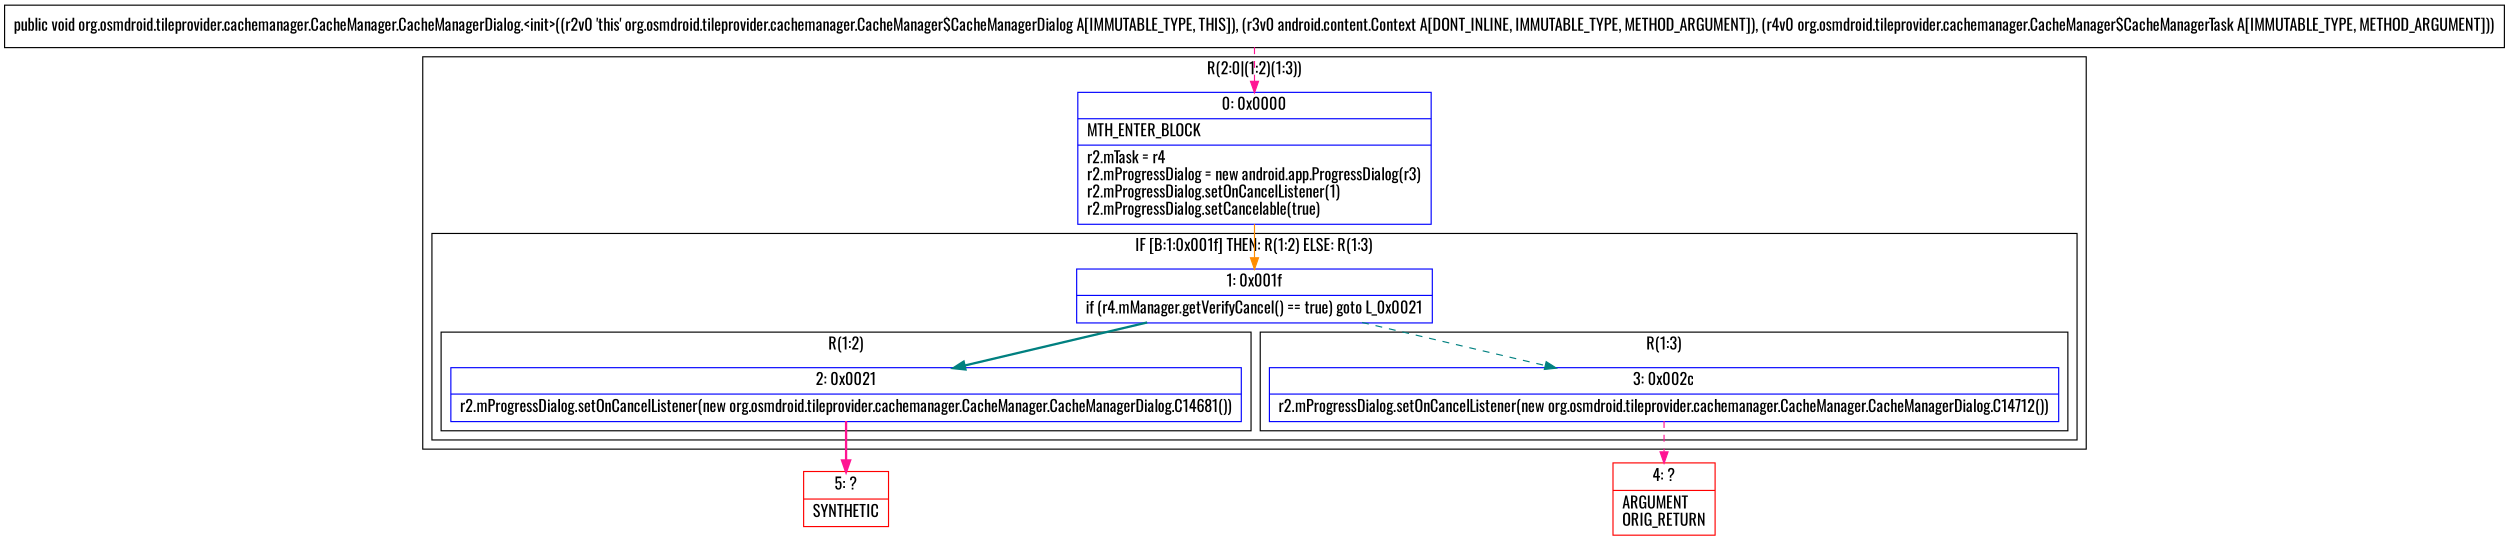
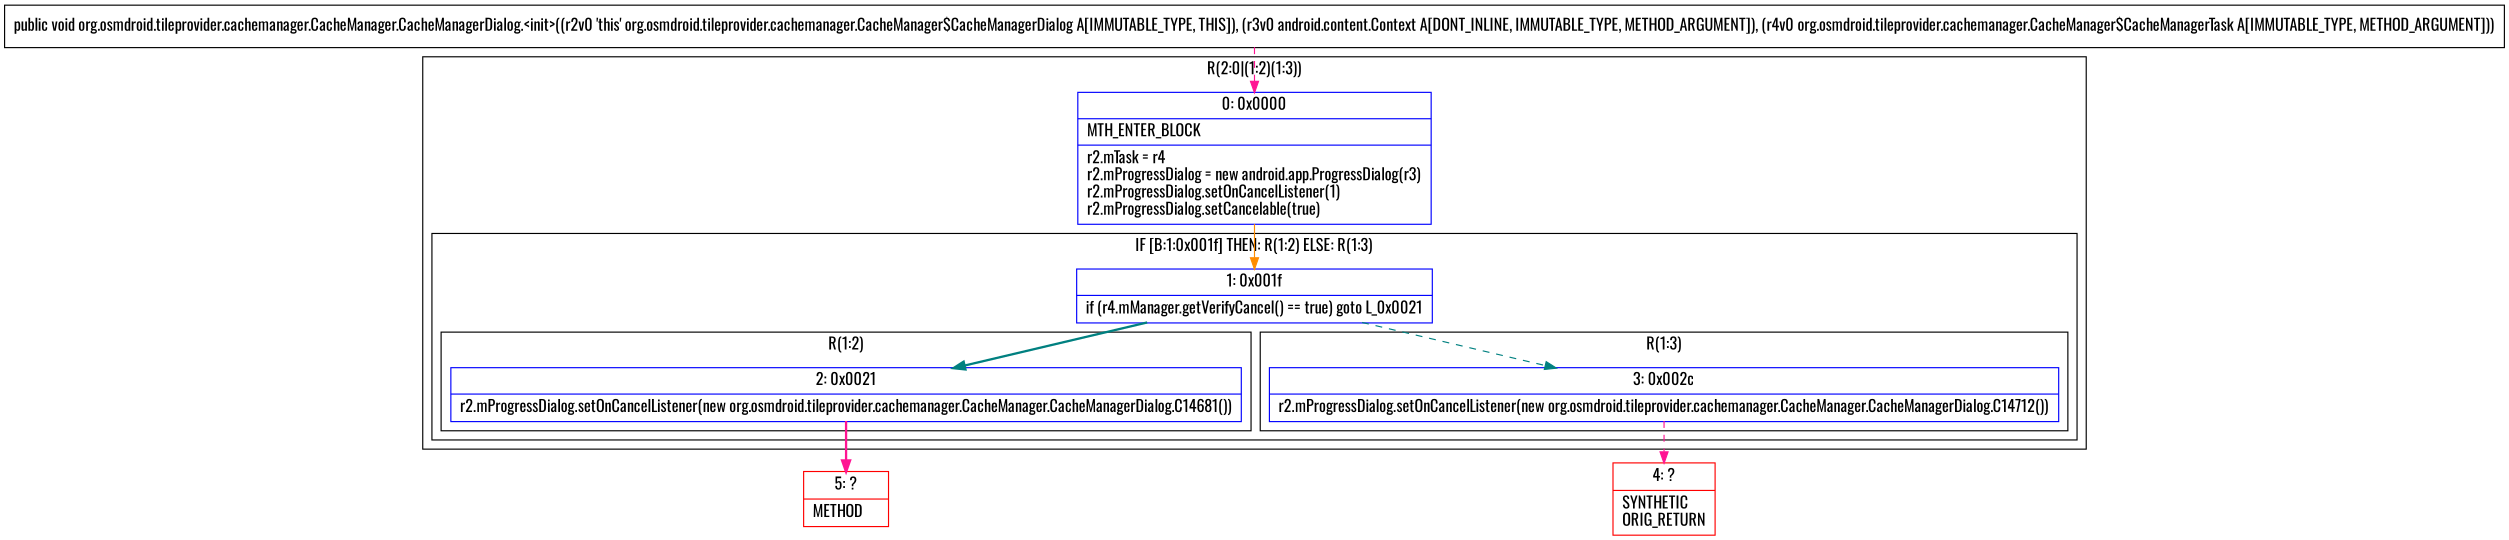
node "4: ?": text "ARGUMENT" -> "SYNTHETIC"
node "5: ?": text "SYNTHETIC" -> "METHOD"
